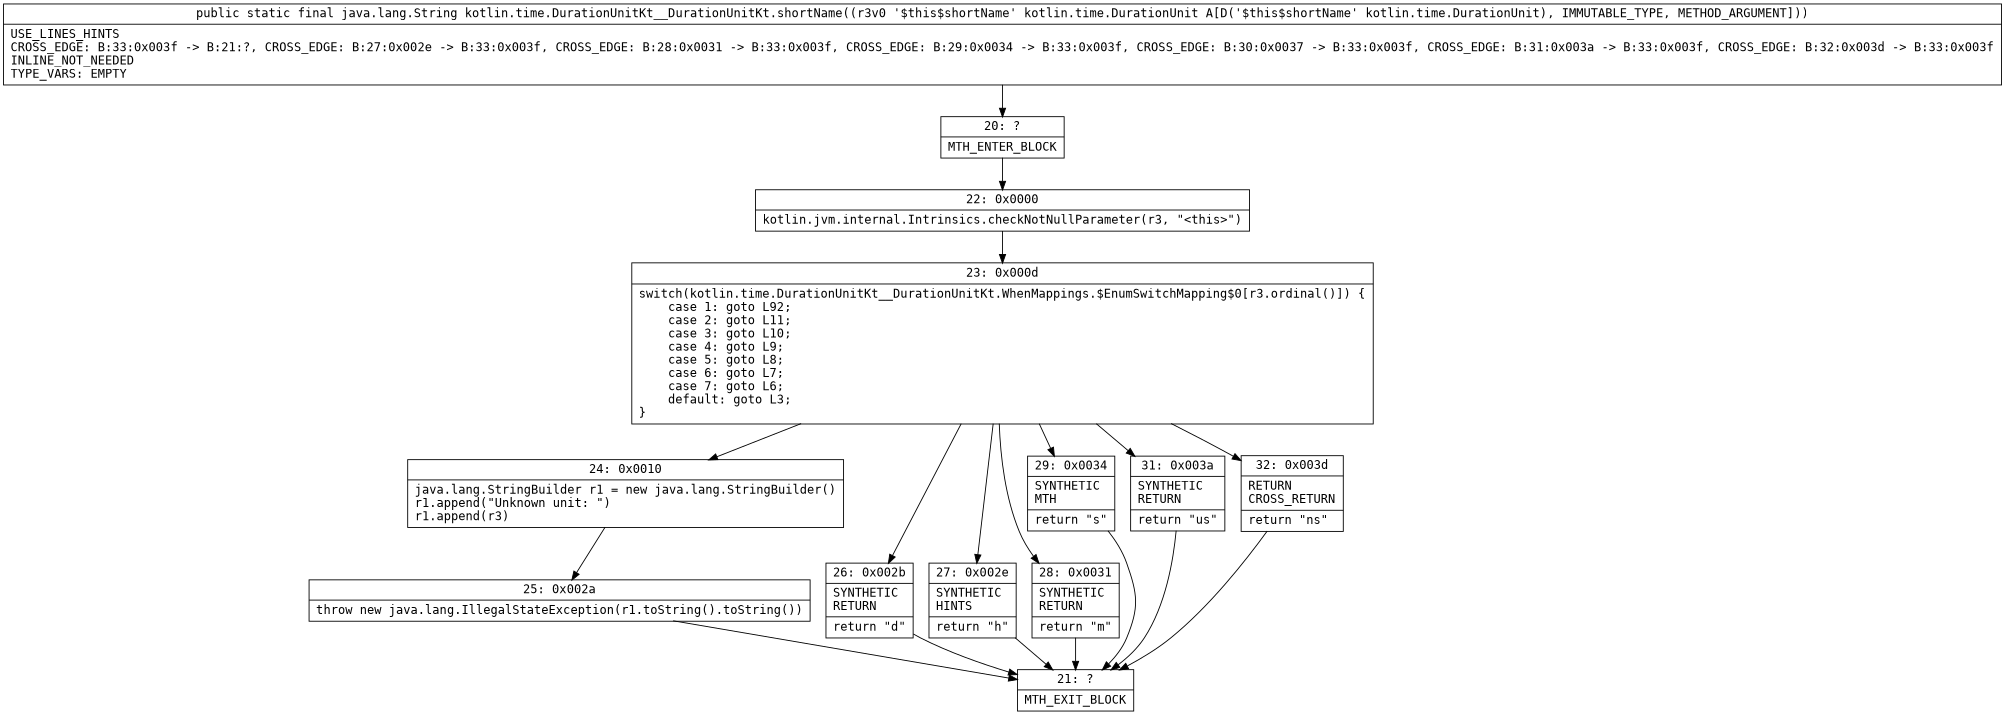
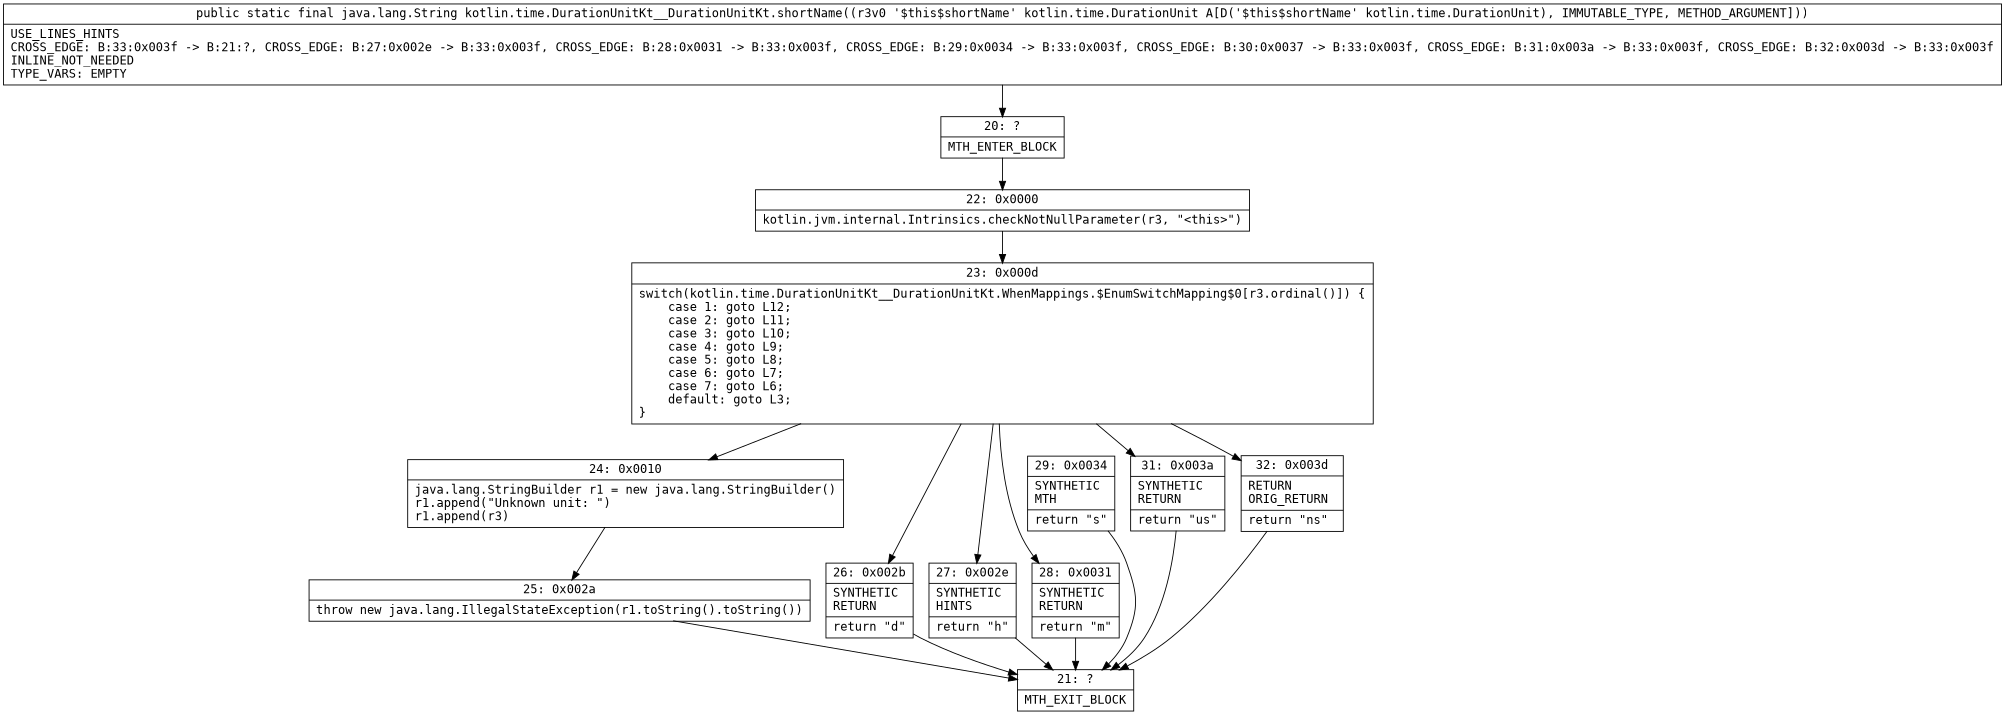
node "23: 0x000d": text "case 1: goto L92;" -> "case 1: goto L12;"
edge "23: 0x000d" -> "29: 0x0034": removed
node "32: 0x003d": text "CROSS_RETURN" -> "ORIG_RETURN"
